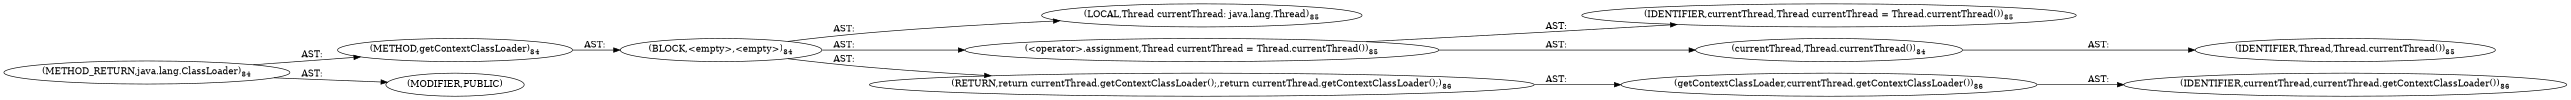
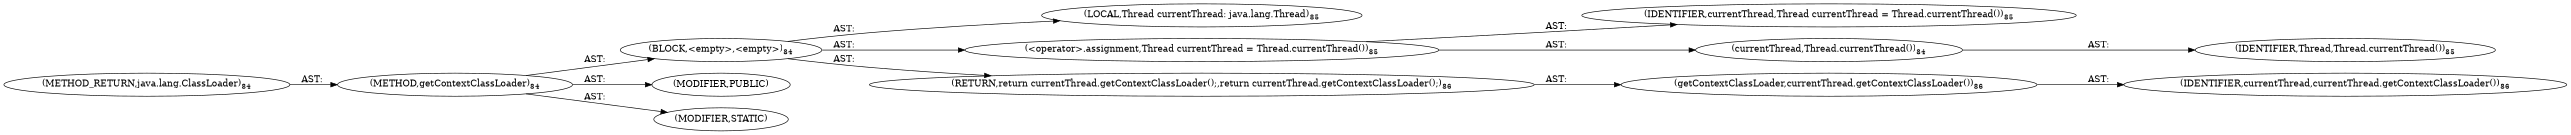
edge "(METHOD_RETURN,java.lang.ClassLoader)" -> "(MODIFIER,PUBLIC)": now "(METHOD,getContextClassLoader)" -> "(MODIFIER,PUBLIC)"
node "(MODIFIER,STATIC)": added
